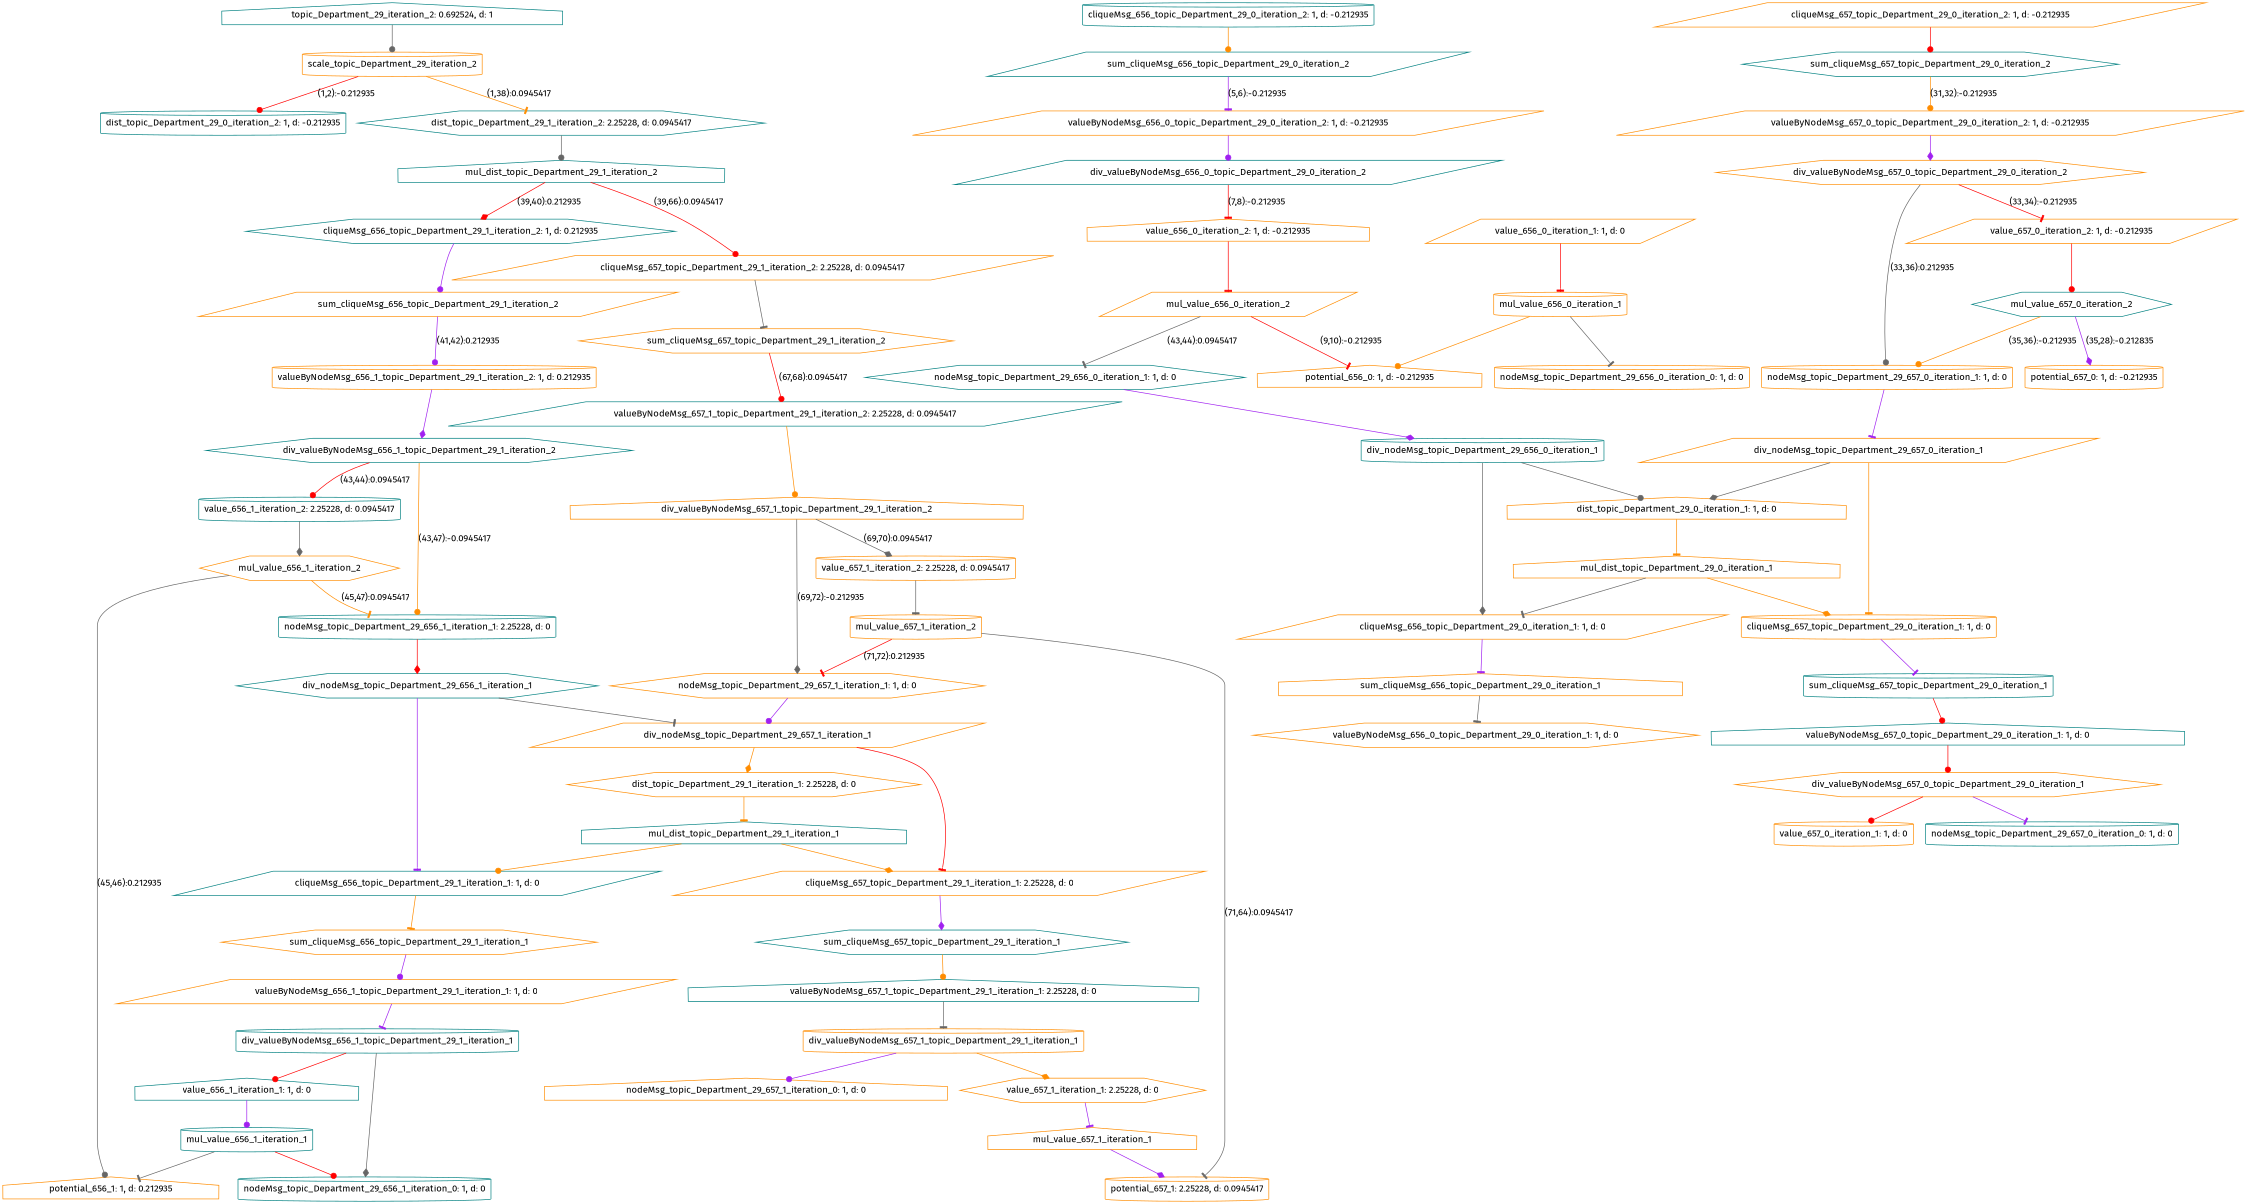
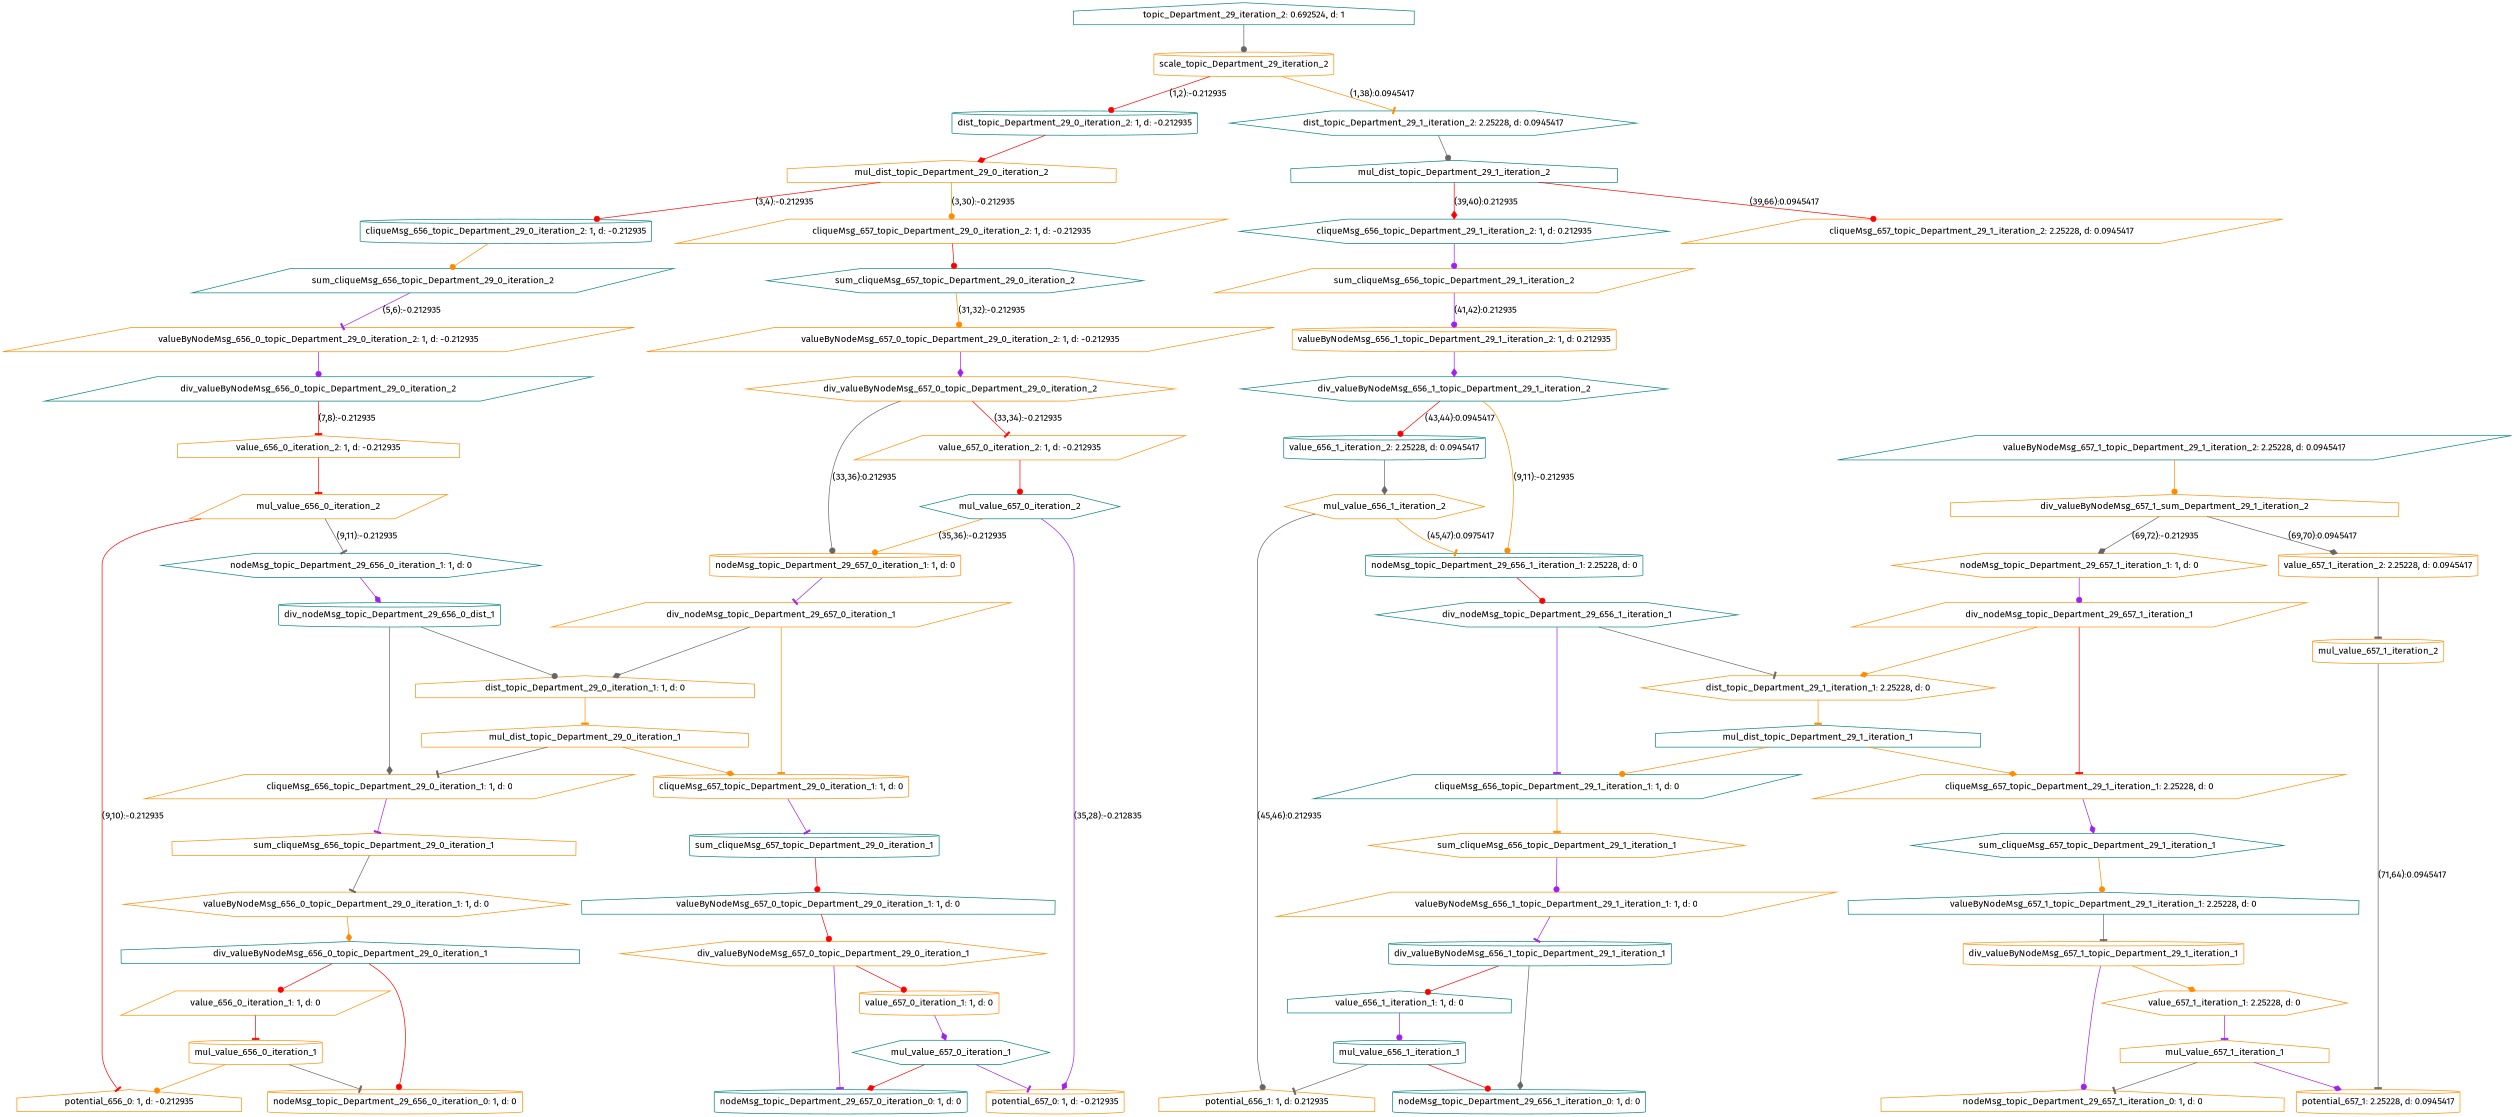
node "mul_dist_topic_Department_29_0_iteration_2": added
node "sum_cliqueMsg_657_topic_Department_29_1_iteration_2": removed
edge "mul_value_656_0_iteration_2" -> "nodeMsg_topic_Department_29_656_0_iteration_1: 1, d: 0": label "(43,44):0.0945417" -> "(9,11):-0.212935"
node "div_nodeMsg_topic_Department_29_656_0_iteration_1": label "div_nodeMsg_topic_Department_29_656_0_iteration_1" -> "div_nodeMsg_topic_Department_29_656_0_dist_1"
node "div_valueByNodeMsg_657_1_topic_Department_29_1_iteration_2": label "div_valueByNodeMsg_657_1_topic_Department_29_1_iteration_2" -> "div_valueByNodeMsg_657_1_sum_Department_29_1_iteration_2"
edge "div_valueByNodeMsg_656_1_topic_Department_29_1_iteration_2" -> "nodeMsg_topic_Department_29_656_1_iteration_1: 2.25228, d: 0": label "(43,47):-0.0945417" -> "(9,11):-0.212935"
edge "mul_value_656_1_iteration_2" -> "nodeMsg_topic_Department_29_656_1_iteration_1: 2.25228, d: 0": label "(45,47):0.0945417" -> "(45,47):0.0975417"
edge "nodeMsg_topic_Department_29_656_1_iteration_1: 2.25228, d: 0" -> "div_nodeMsg_topic_Department_29_656_1_iteration_1": arrowhead diamond -> dot
edge "mul_value_657_1_iteration_2" -> "nodeMsg_topic_Department_29_657_1_iteration_1: 1, d: 0": removed, label "(71,72):0.212935"
edge "div_nodeMsg_topic_Department_29_656_1_iteration_1" -> "div_nodeMsg_topic_Department_29_657_1_iteration_1": now "div_nodeMsg_topic_Department_29_656_1_iteration_1" -> "dist_topic_Department_29_1_iteration_1: 2.25228, d: 0"
node "div_valueByNodeMsg_656_0_topic_Department_29_0_iteration_1": added
node "mul_value_657_0_iteration_1": added
edge "mul_value_657_1_iteration_1" -> "nodeMsg_topic_Department_29_657_1_iteration_0: 1, d: 0": added
